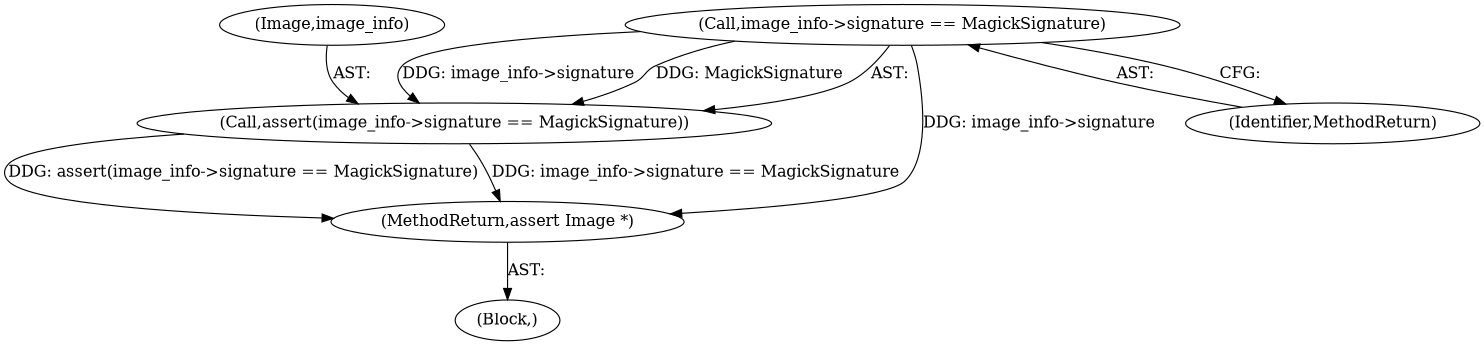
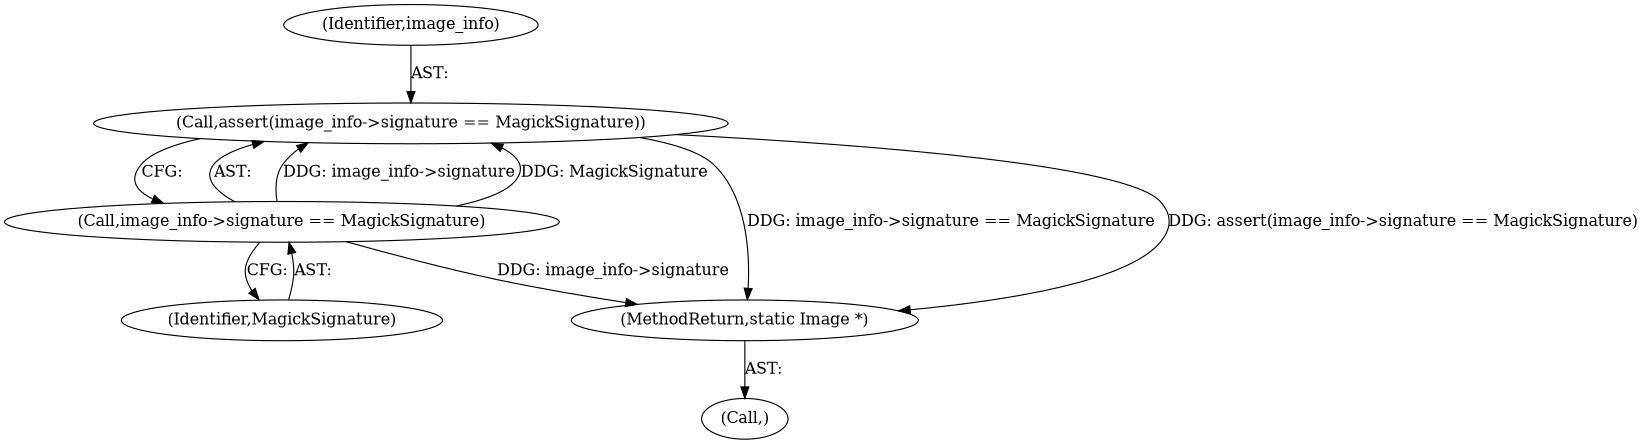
node "(Image,image_info)": label "(Image,image_info)" -> "(Identifier,image_info)"
node "(Identifier,MethodReturn)": label "(Identifier,MethodReturn)" -> "(Identifier,MagickSignature)"
edge "(Call,assert(image_info->signature == MagickSignature))" -> "(Call,image_info->signature == MagickSignature)": added, label "CFG:"
node "(MethodReturn,assert Image *)": label "(MethodReturn,assert Image *)" -> "(MethodReturn,static Image *)"
node "(Block,)": label "(Block,)" -> "(Call,)"
